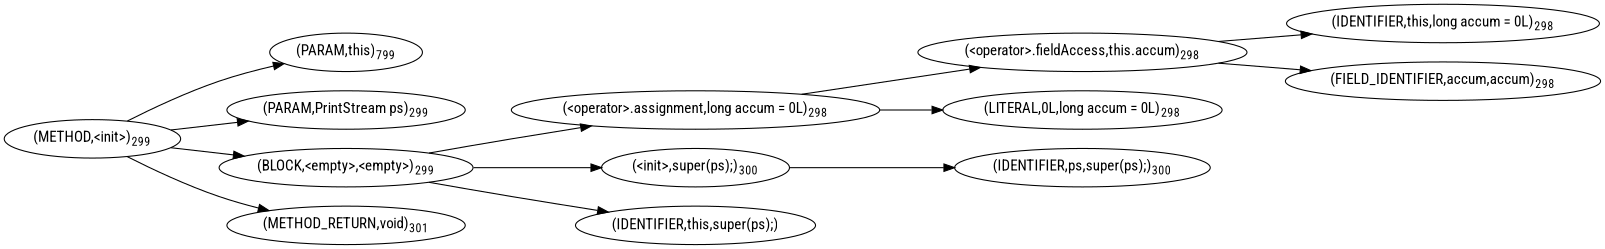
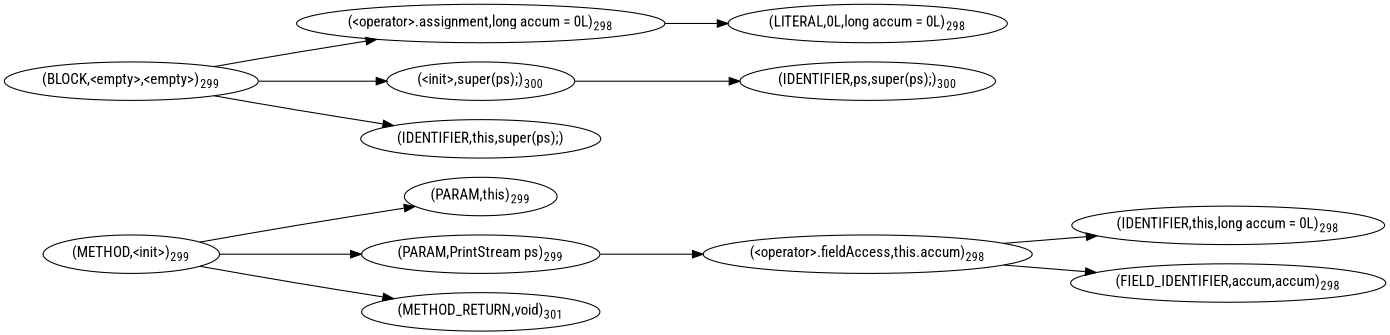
node "(PARAM,this)": text "799" -> "299"
edge "(<operator>.assignment,long accum = 0L)" -> "(<operator>.fieldAccess,this.accum)": now "(PARAM,PrintStream ps)" -> "(<operator>.fieldAccess,this.accum)"
edge "(METHOD,<init>)" -> "(BLOCK,<empty>,<empty>)": removed
